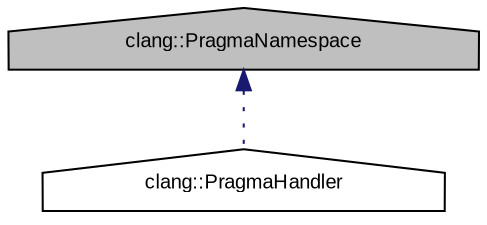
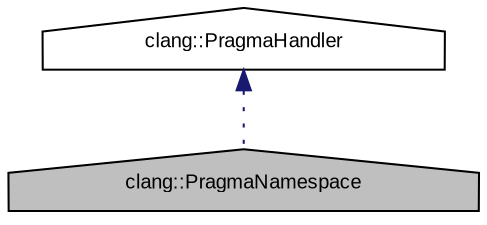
edge "clang::PragmaHandler" -> "clang::PragmaNamespace": reversed
